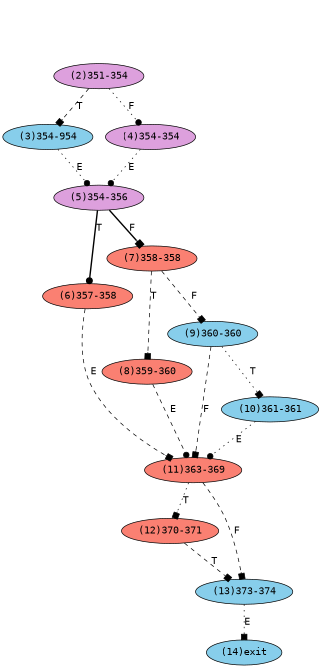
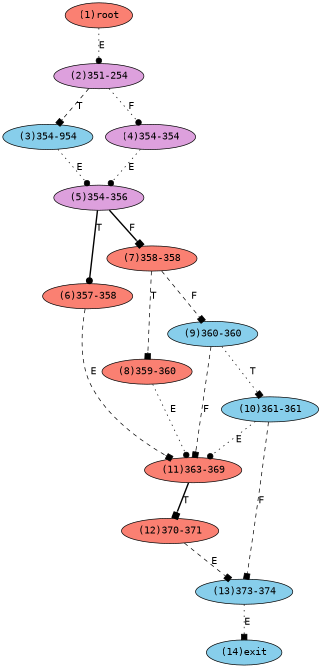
node "(1)root": added
node "(2)351-354": label "(2)351-354" -> "(2)351-254"
edge "(8)359-360" -> "(11)363-369": style dashed -> dotted
edge "(11)363-369" -> "(12)370-371": style dotted -> bold
edge "(11)363-369" -> "(13)373-374": now "(10)361-361" -> "(13)373-374"
edge "(12)370-371" -> "(13)373-374": label "T" -> "E"
